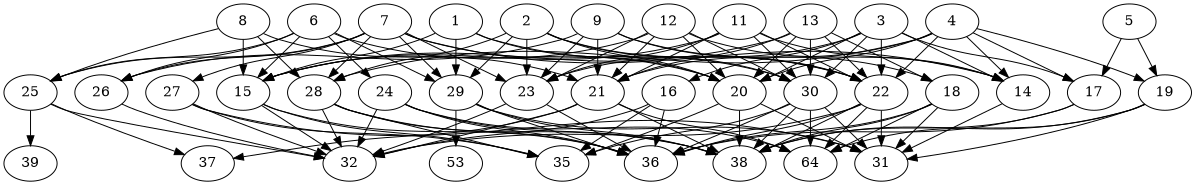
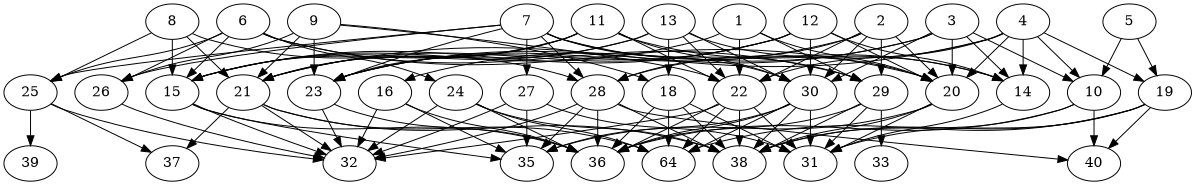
edge "3" -> "22": removed
node "17": label "17" -> "10"
node "53": label "53" -> "33"
node "40": added
